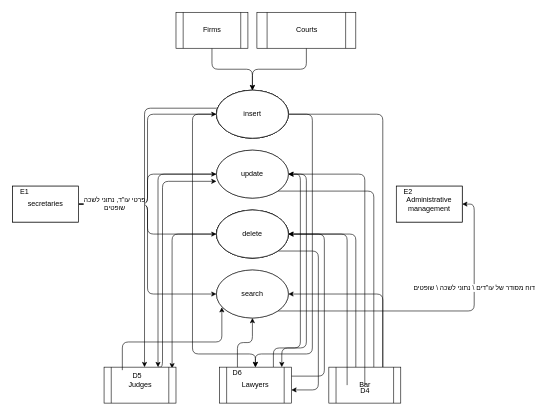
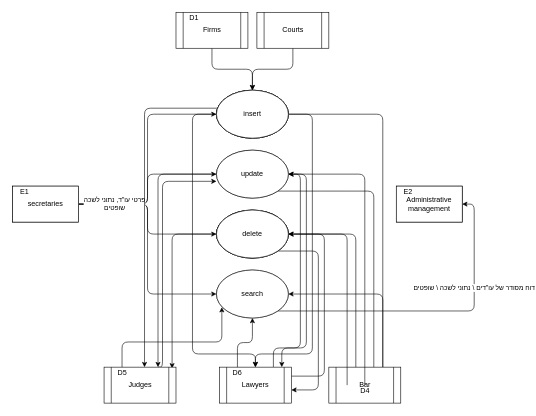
node "D1": added
node "Courts": size 99x36 -> 72x36
node "D5": moved (137, 377) -> (122, 374)
